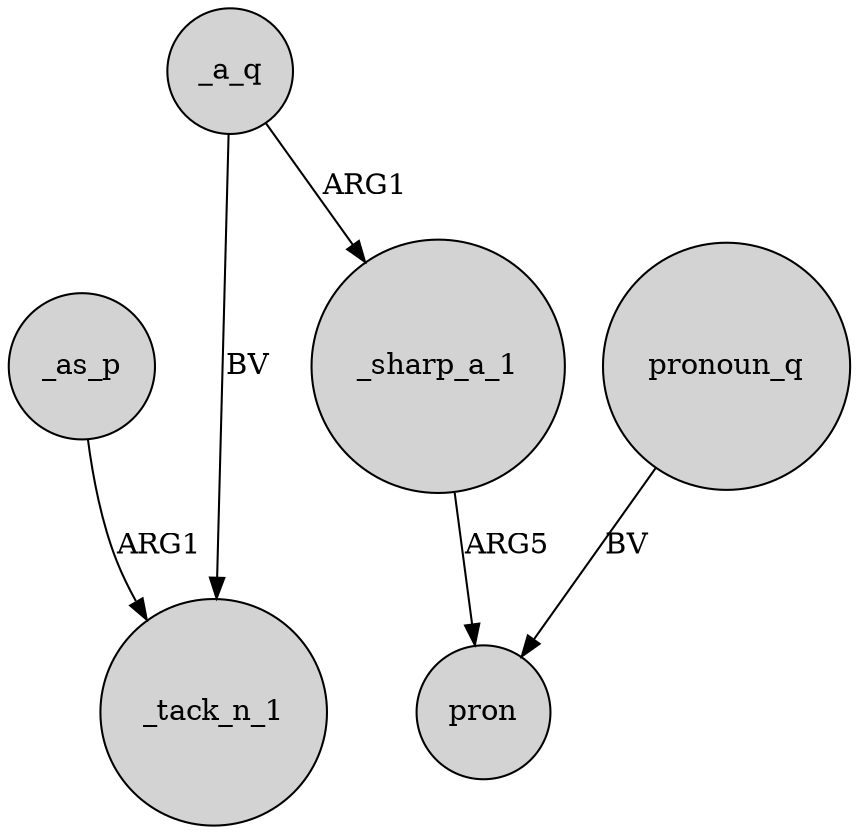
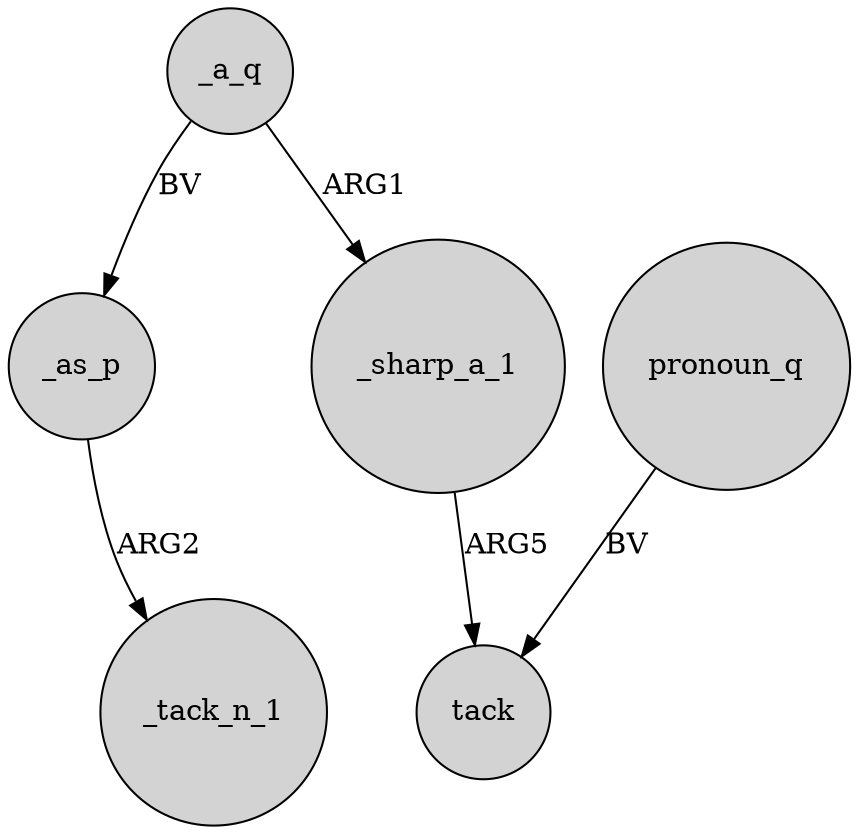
edge "_a_q" -> "_tack_n_1": now "_a_q" -> "_as_p"
edge "_as_p" -> "_tack_n_1": label "ARG1" -> "ARG2"
node "pron": label "pron" -> "tack"
